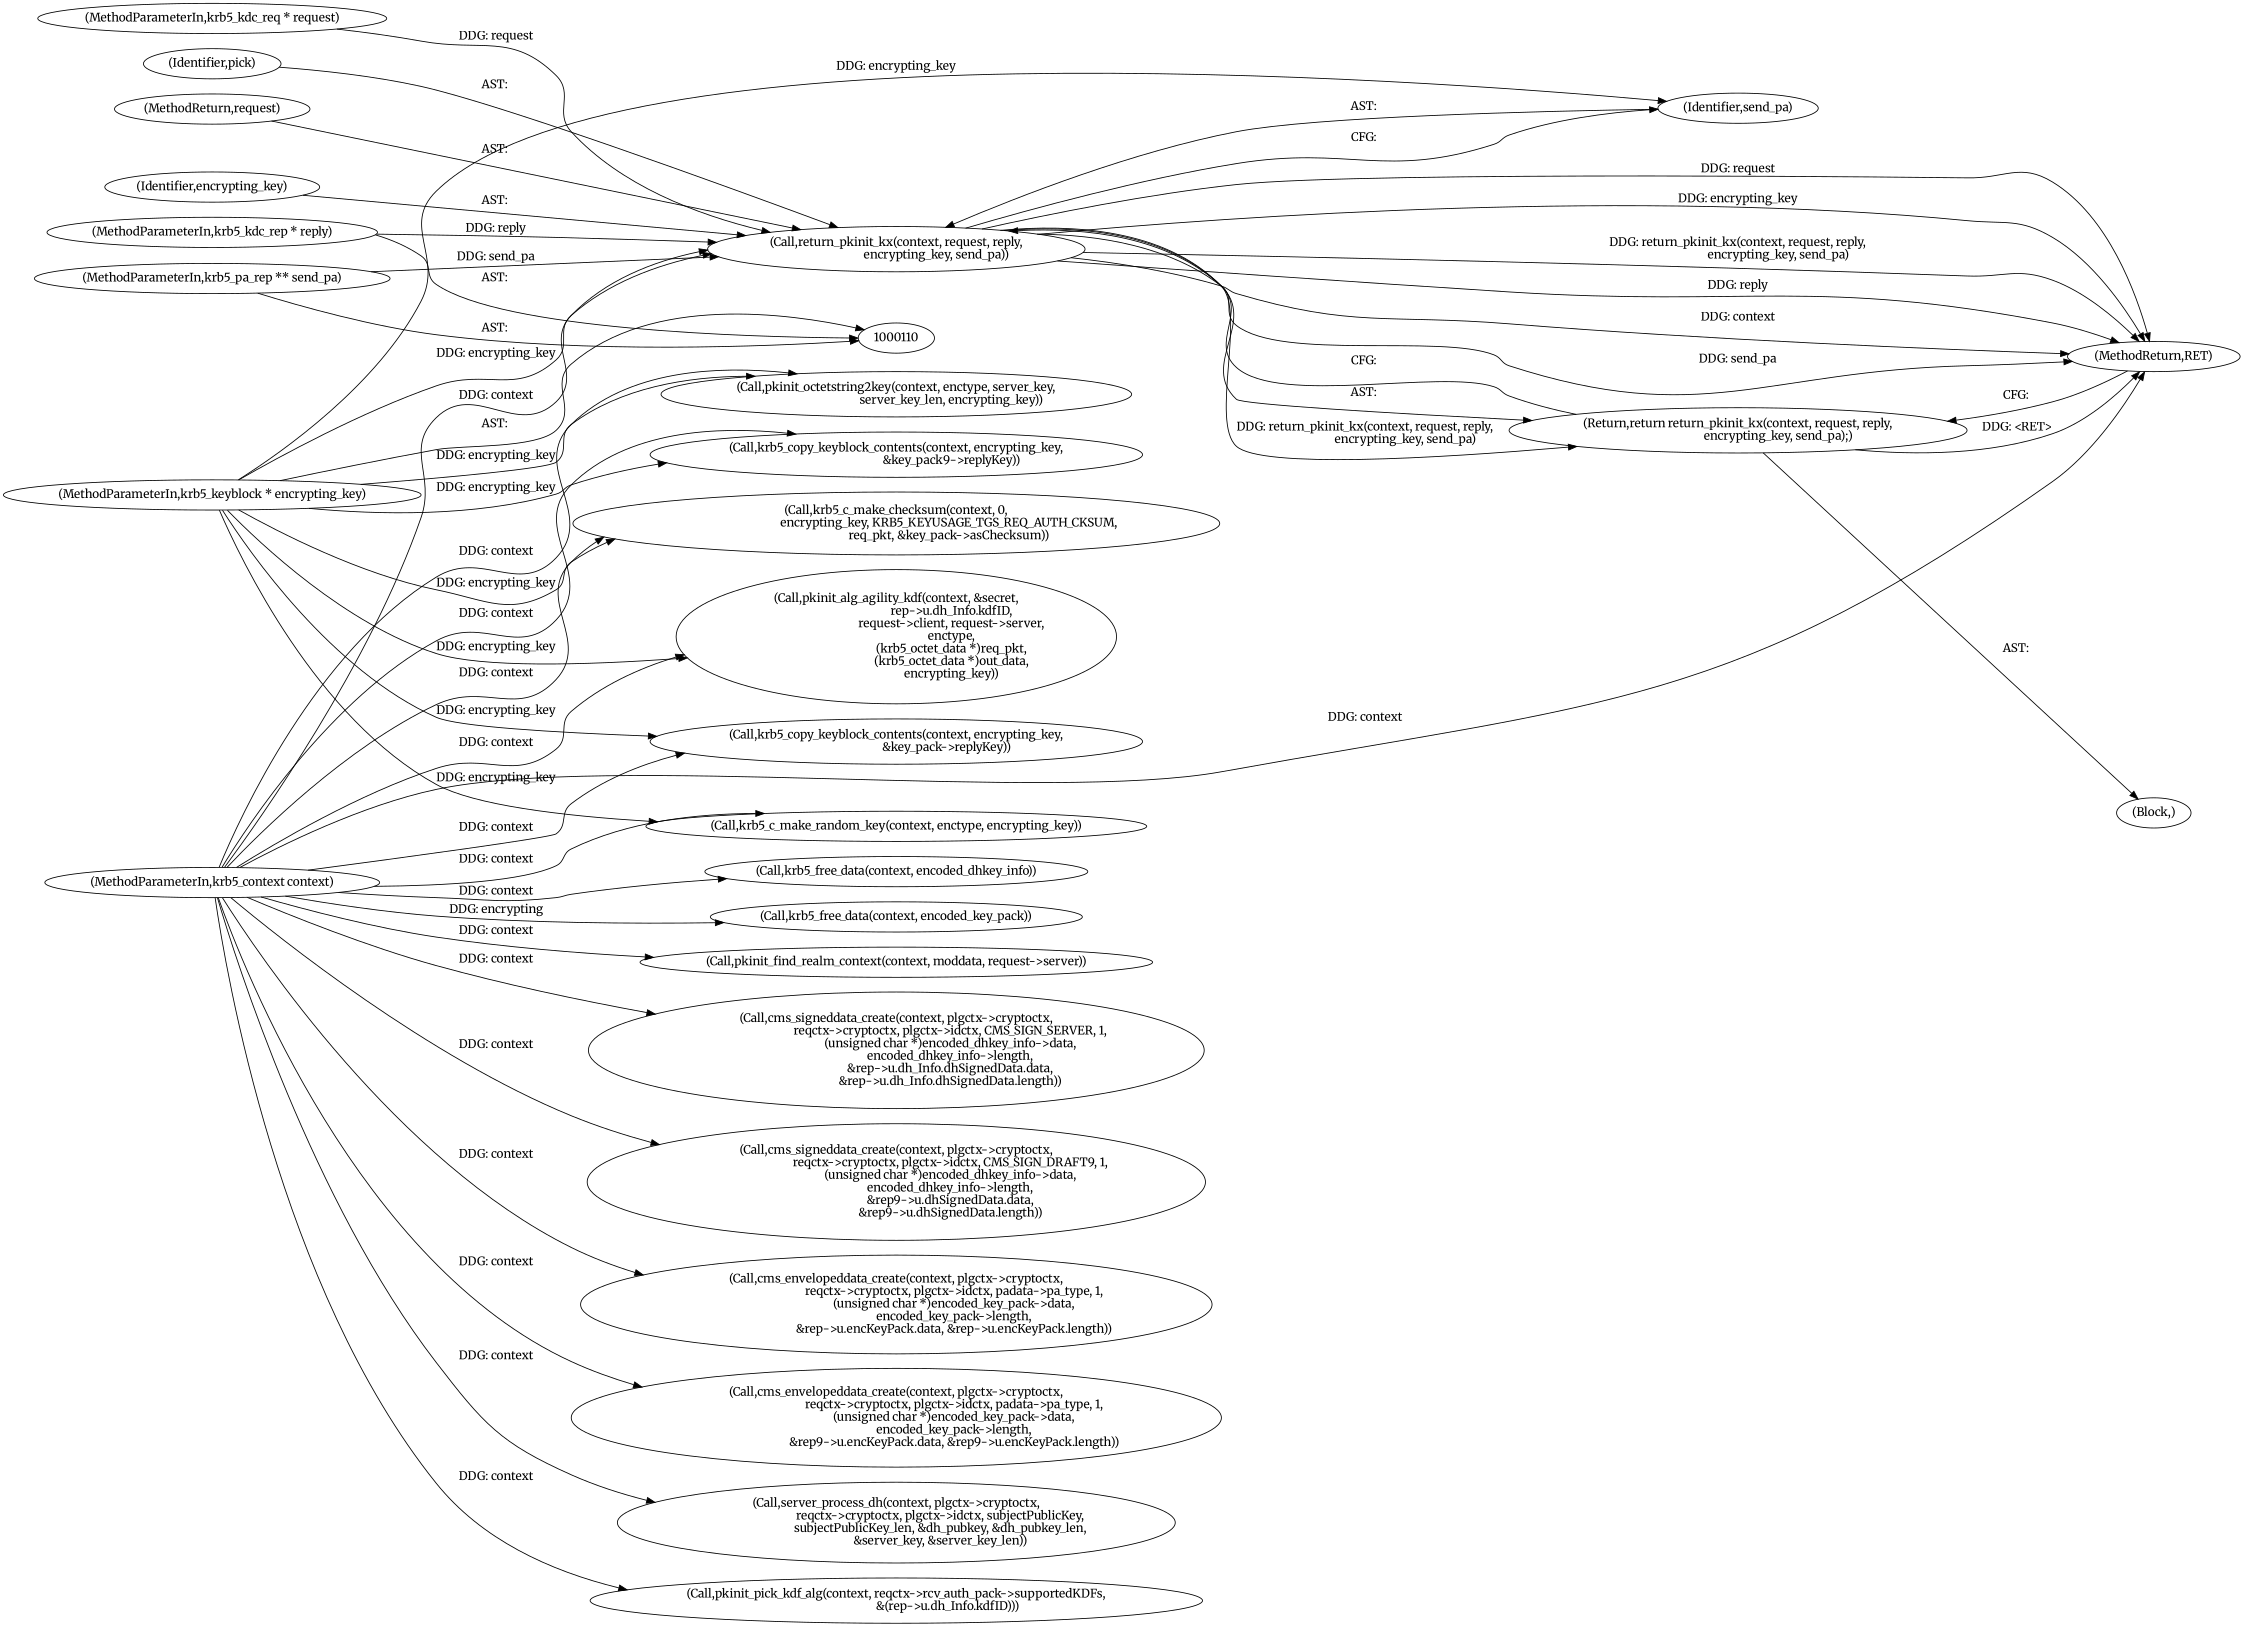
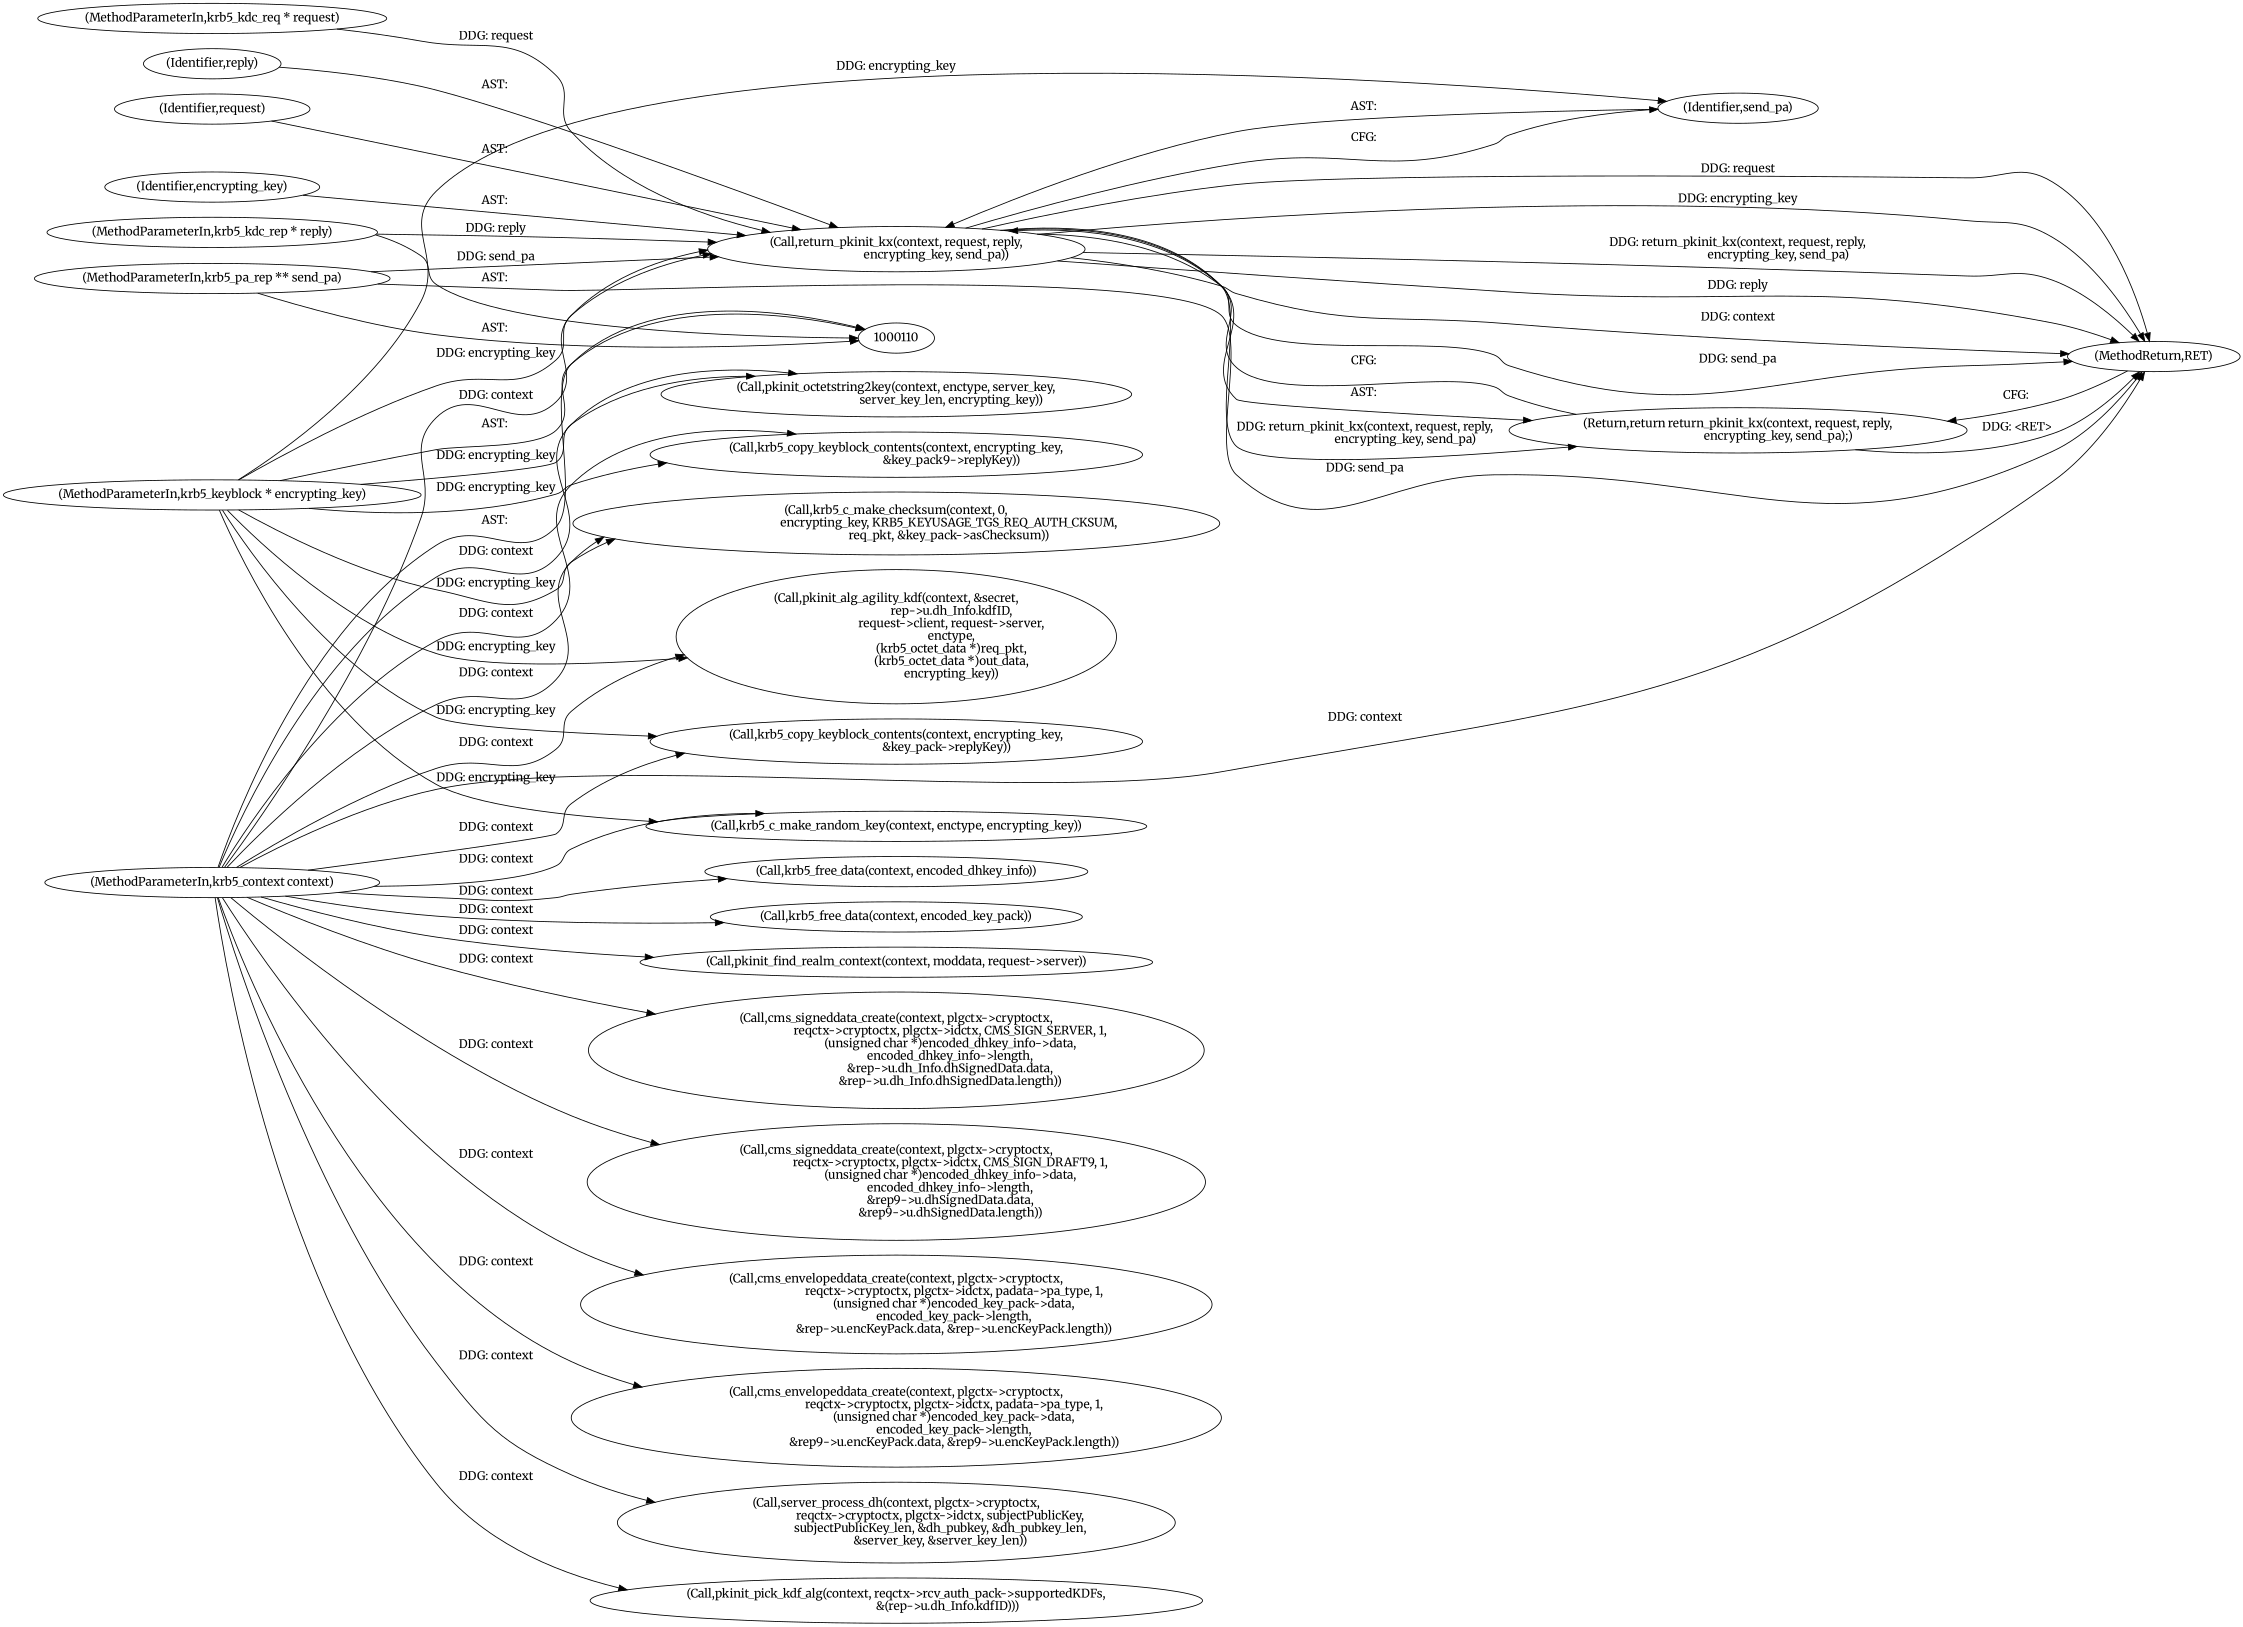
node "(Identifier,pick)": label "(Identifier,pick)" -> "(Identifier,reply)"
node "(MethodReturn,request)": label "(MethodReturn,request)" -> "(Identifier,request)"
edge "(MethodParameterIn,krb5_pa_rep ** send_pa)" -> "(MethodReturn,RET)": added, label "DDG: send_pa"
edge "(MethodParameterIn,krb5_context context)" -> "1000110": added, label "AST:"
node "(Block,)": removed
edge "(MethodParameterIn,krb5_context context)" -> "(Call,krb5_free_data(context, encoded_key_pack))": label "DDG: encrypting" -> "DDG: context"
